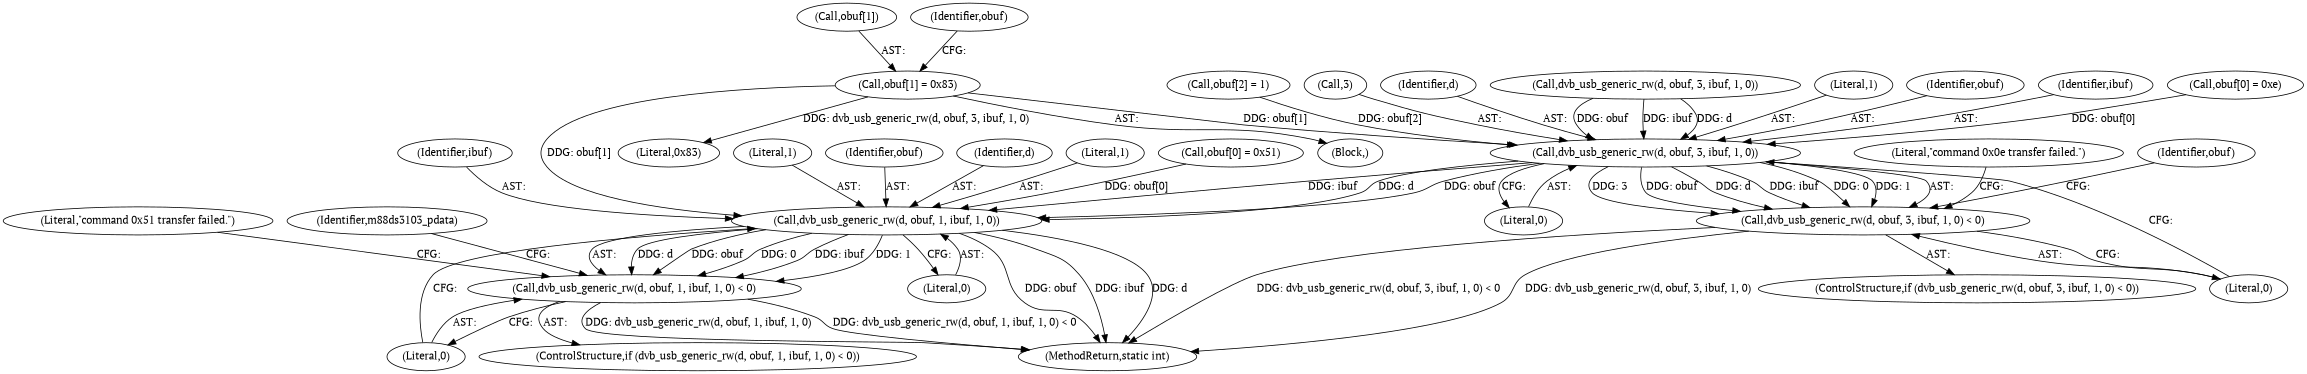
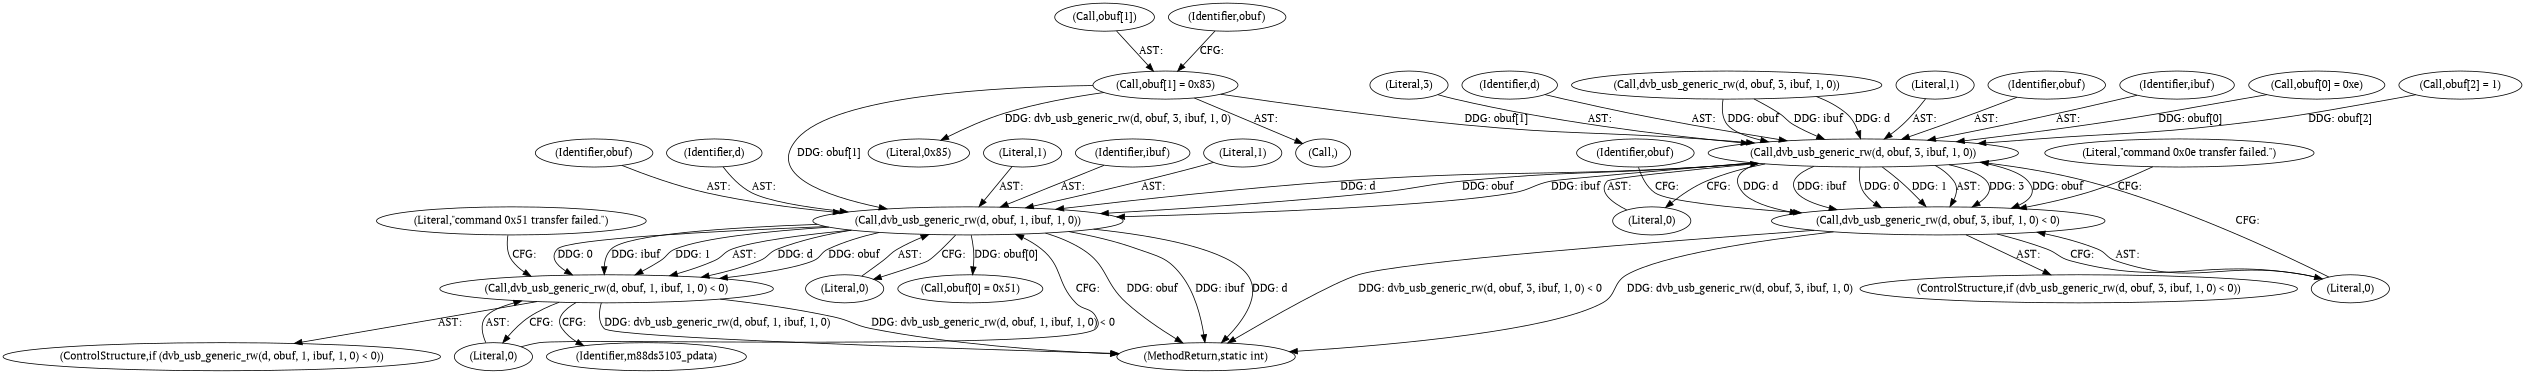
node "(Call,3)": label "(Call,3)" -> "(Literal,3)"
node "(Literal,0x83)": label "(Literal,0x83)" -> "(Literal,0x85)"
node "(Block,)": label "(Block,)" -> "(Call,)"
edge "(Call,obuf[0] = 0x51)" -> "(Call,dvb_usb_generic_rw(d, obuf, 1, ibuf, 1, 0))": reversed
edge "(Identifier,m88ds3103_pdata)" -> "(Call,dvb_usb_generic_rw(d, obuf, 1, ibuf, 1, 0) < 0)": reversed
